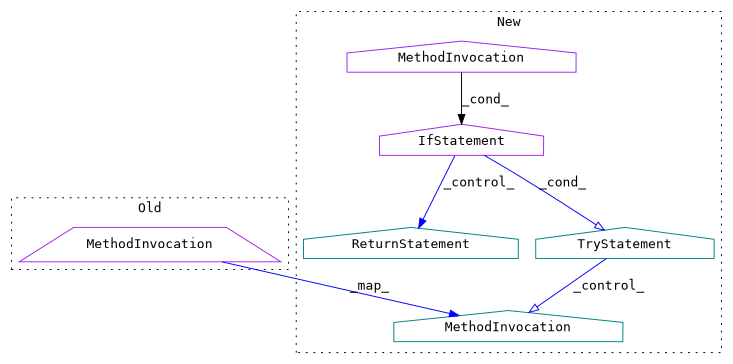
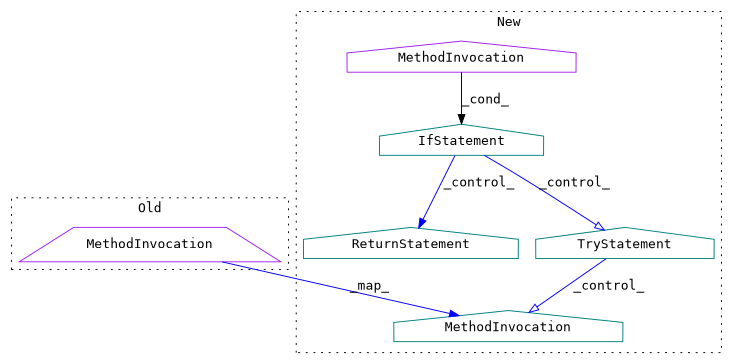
node "IfStatement": color purple -> teal
edge "IfStatement" -> "TryStatement": label "_cond_" -> "_control_"
